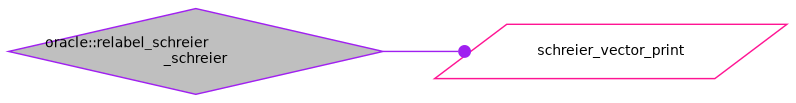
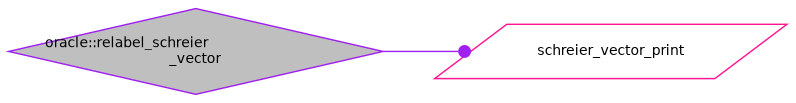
node "oracle::relabel_schreier _schreier": label "oracle::relabel_schreier _schreier" -> "oracle::relabel_schreier _vector"
